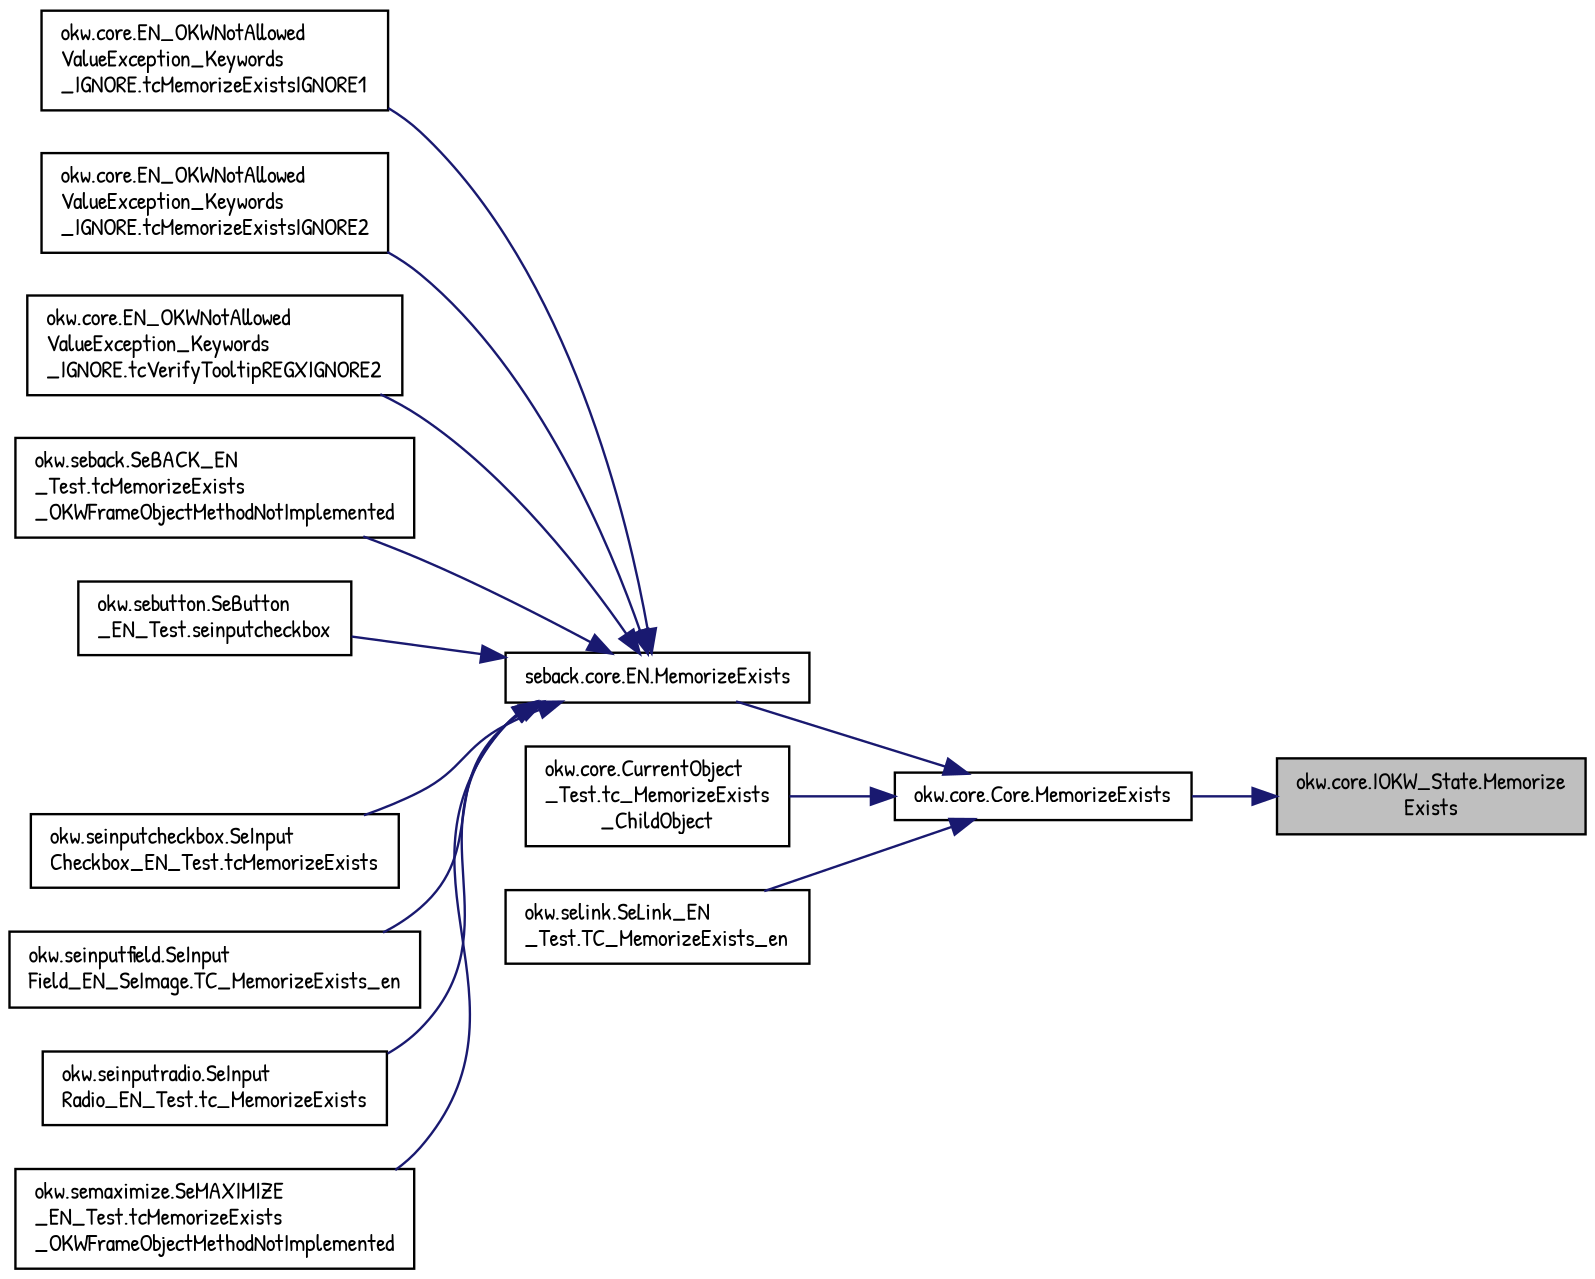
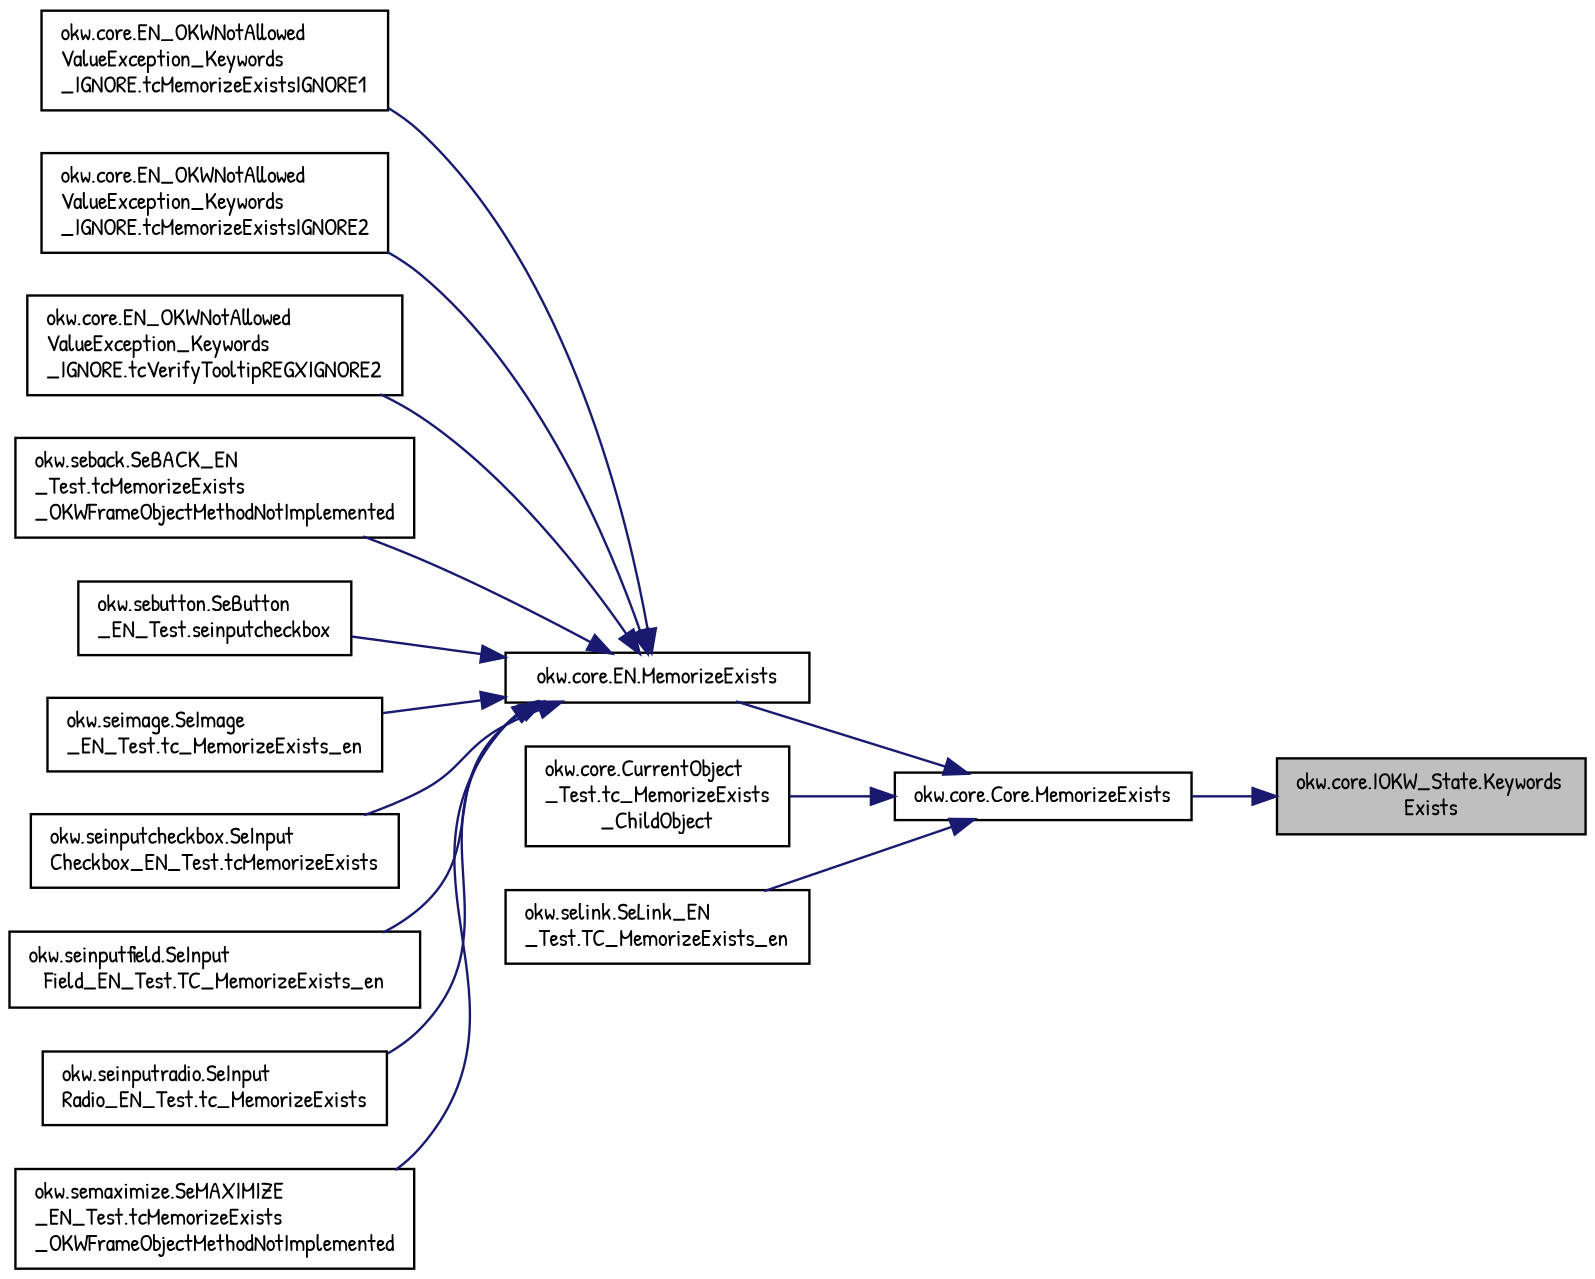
node "seback.core.EN.MemorizeExists": label "seback.core.EN.MemorizeExists" -> "okw.core.EN.MemorizeExists"
node "okw.seimage.SeImage _EN_Test.tc_MemorizeExists_en": added
node "okw.core.IOKW_State.Memorize Exists": label "okw.core.IOKW_State.Memorize Exists" -> "okw.core.IOKW_State.Keywords Exists"
node "okw.seinputfield.SeInput Field_EN_SeImage.TC_MemorizeExists_en": label "okw.seinputfield.SeInput Field_EN_SeImage.TC_MemorizeExists_en" -> "okw.seinputfield.SeInput Field_EN_Test.TC_MemorizeExists_en"
